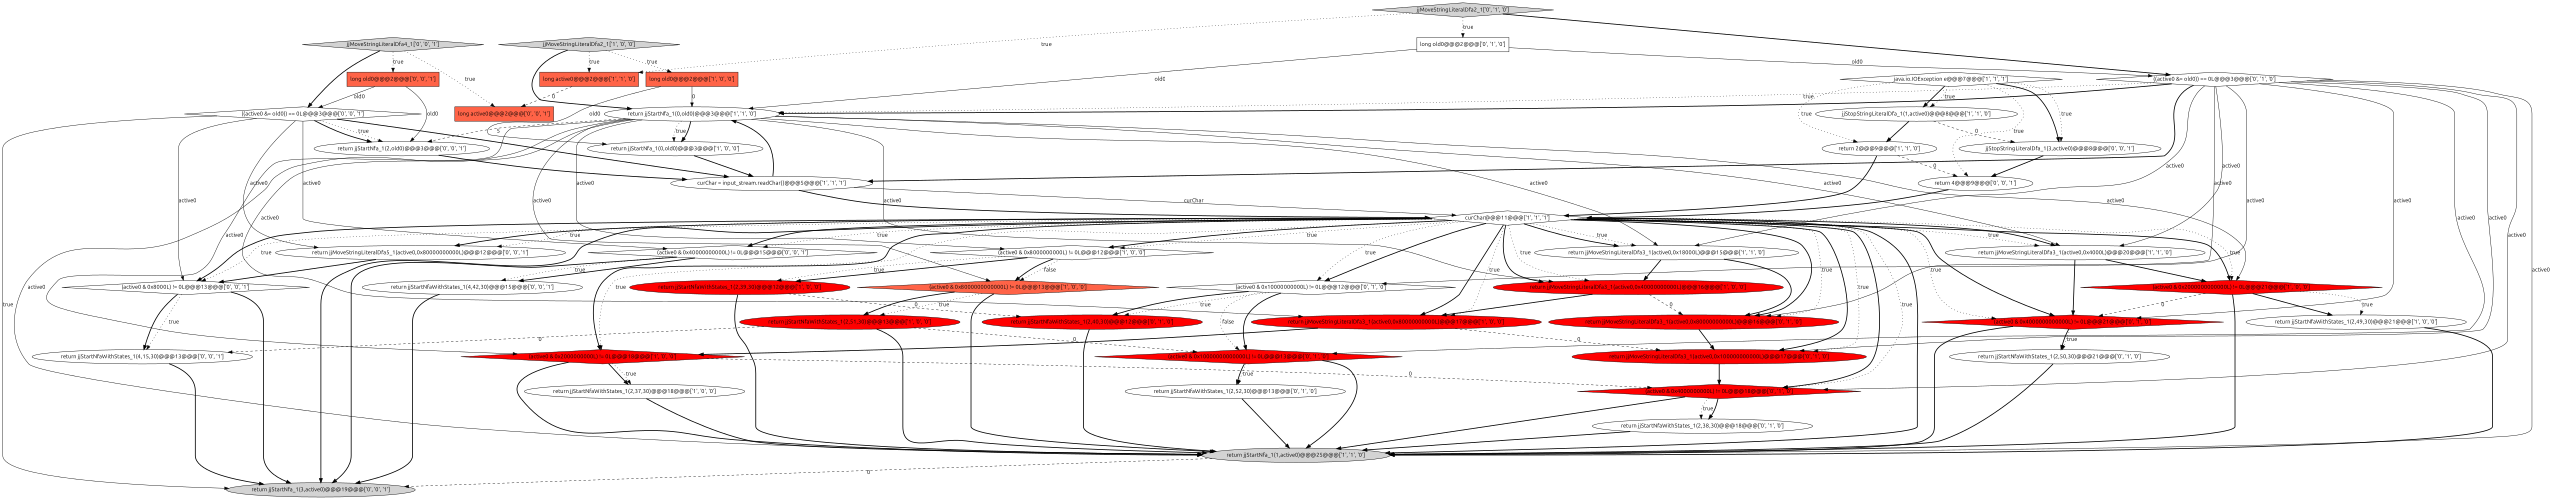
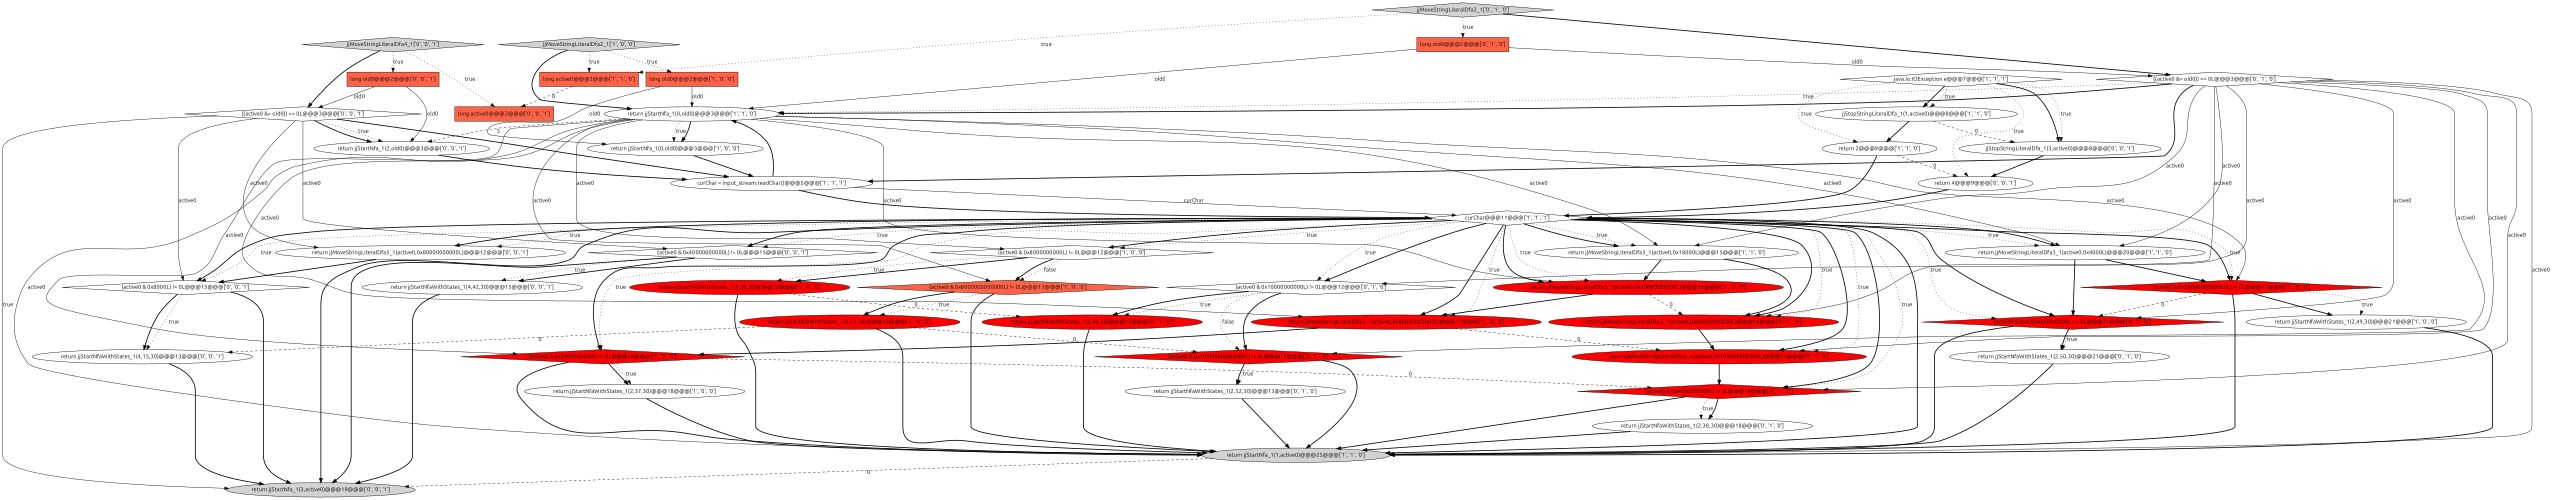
node "long old0@@@2@@@['0', '1', '0']": fillcolor white -> tomato
edge "long old0@@@2@@@['1', '0', '0']" -> "return jjStartNfa_1(0,old0)@@@3@@@['1', '1', '0']": label "0" -> "old0"
